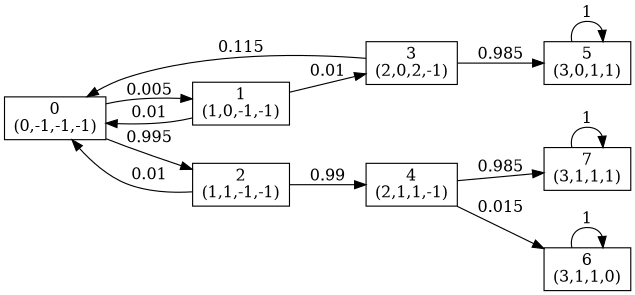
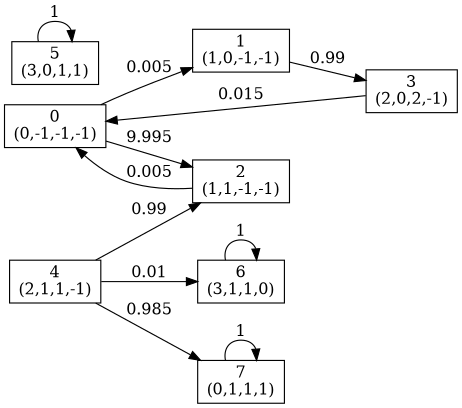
edge "3 (2,0,2,-1)" -> "0 (0,-1,-1,-1)": label "0.115" -> "0.015"
edge "3 (2,0,2,-1)" -> "5 (3,0,1,1)": removed, label "0.985"
edge "1 (1,0,-1,-1)" -> "3 (2,0,2,-1)": label "0.01" -> "0.99"
edge "1 (1,0,-1,-1)" -> "0 (0,-1,-1,-1)": removed, label "0.01"
edge "0 (0,-1,-1,-1)" -> "2 (1,1,-1,-1)": label "0.995" -> "9.995"
node "7 (3,1,1,1)": label "7 (3,1,1,1)" -> "7 (0,1,1,1)"
edge "2 (1,1,-1,-1)" -> "0 (0,-1,-1,-1)": label "0.01" -> "0.005"
edge "2 (1,1,-1,-1)" -> "4 (2,1,1,-1)": reversed
edge "4 (2,1,1,-1)" -> "6 (3,1,1,0)": label "0.015" -> "0.01"
